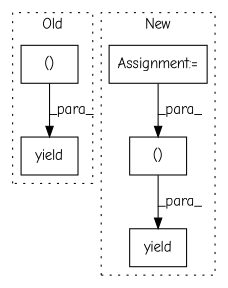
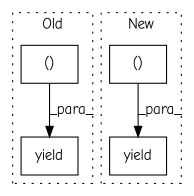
node "Assignment:=": removed
